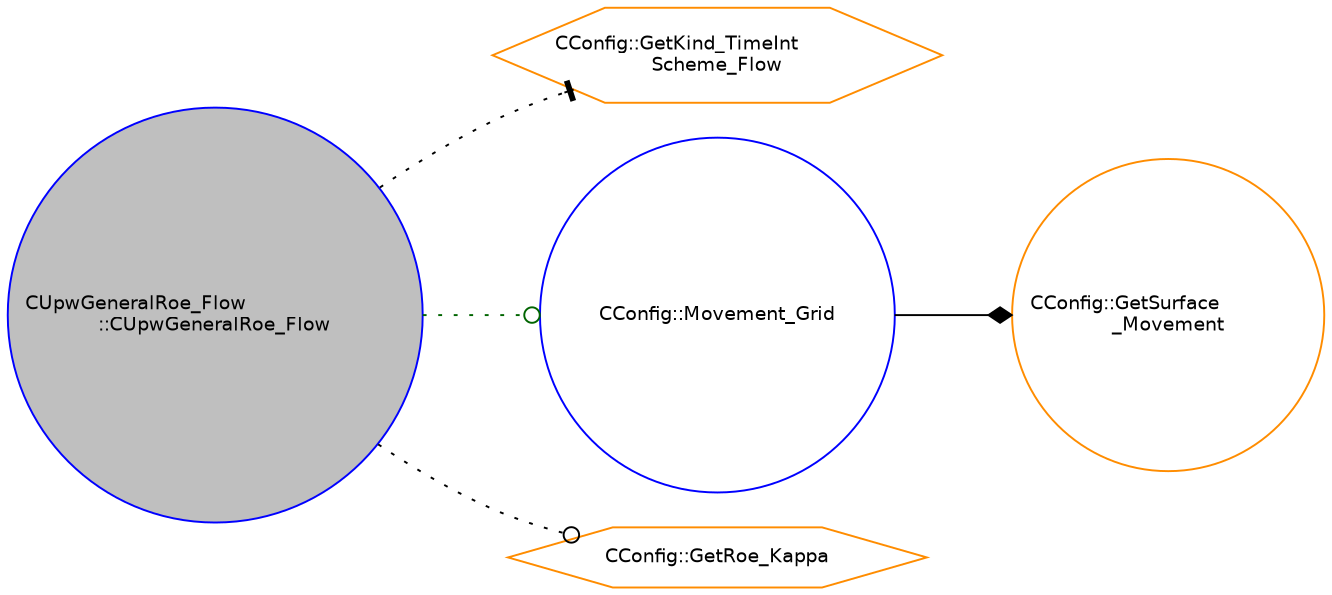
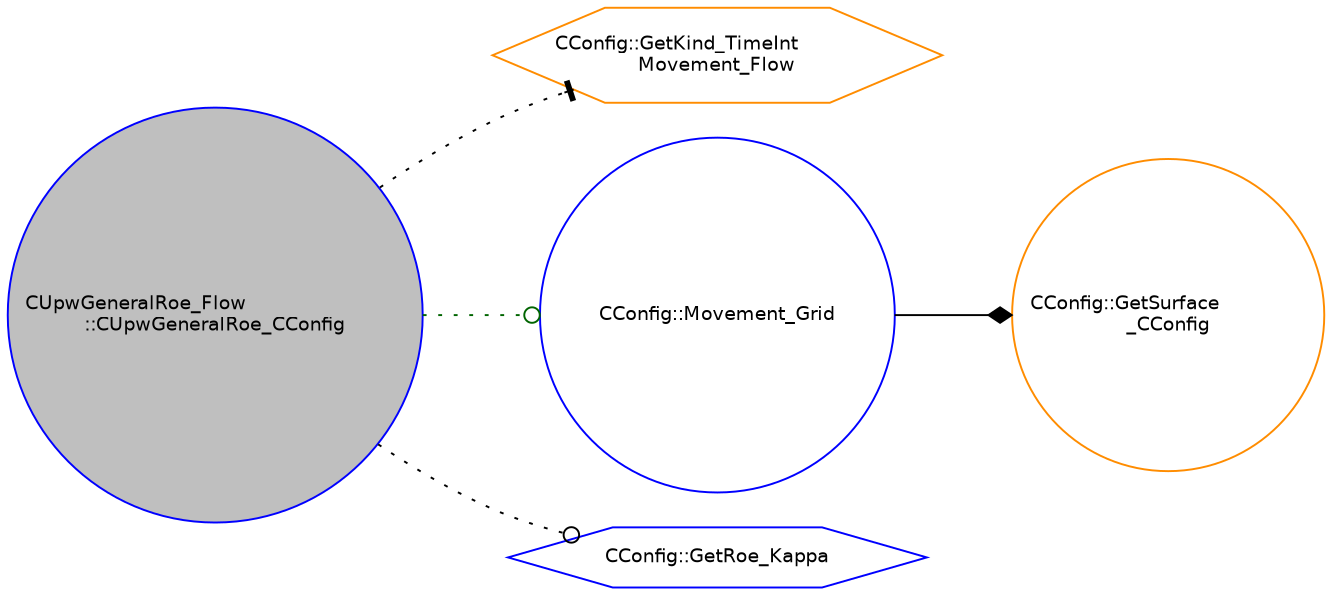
node "CConfig::GetKind_TimeInt Scheme_Flow": label "CConfig::GetKind_TimeInt Scheme_Flow" -> "CConfig::GetKind_TimeInt Movement_Flow"
node "CUpwGeneralRoe_Flow ::CUpwGeneralRoe_Flow": label "CUpwGeneralRoe_Flow ::CUpwGeneralRoe_Flow" -> "CUpwGeneralRoe_Flow ::CUpwGeneralRoe_CConfig"
node "CConfig::GetSurface _Movement": label "CConfig::GetSurface _Movement" -> "CConfig::GetSurface _CConfig"
node "CConfig::GetRoe_Kappa": color darkorange -> blue
